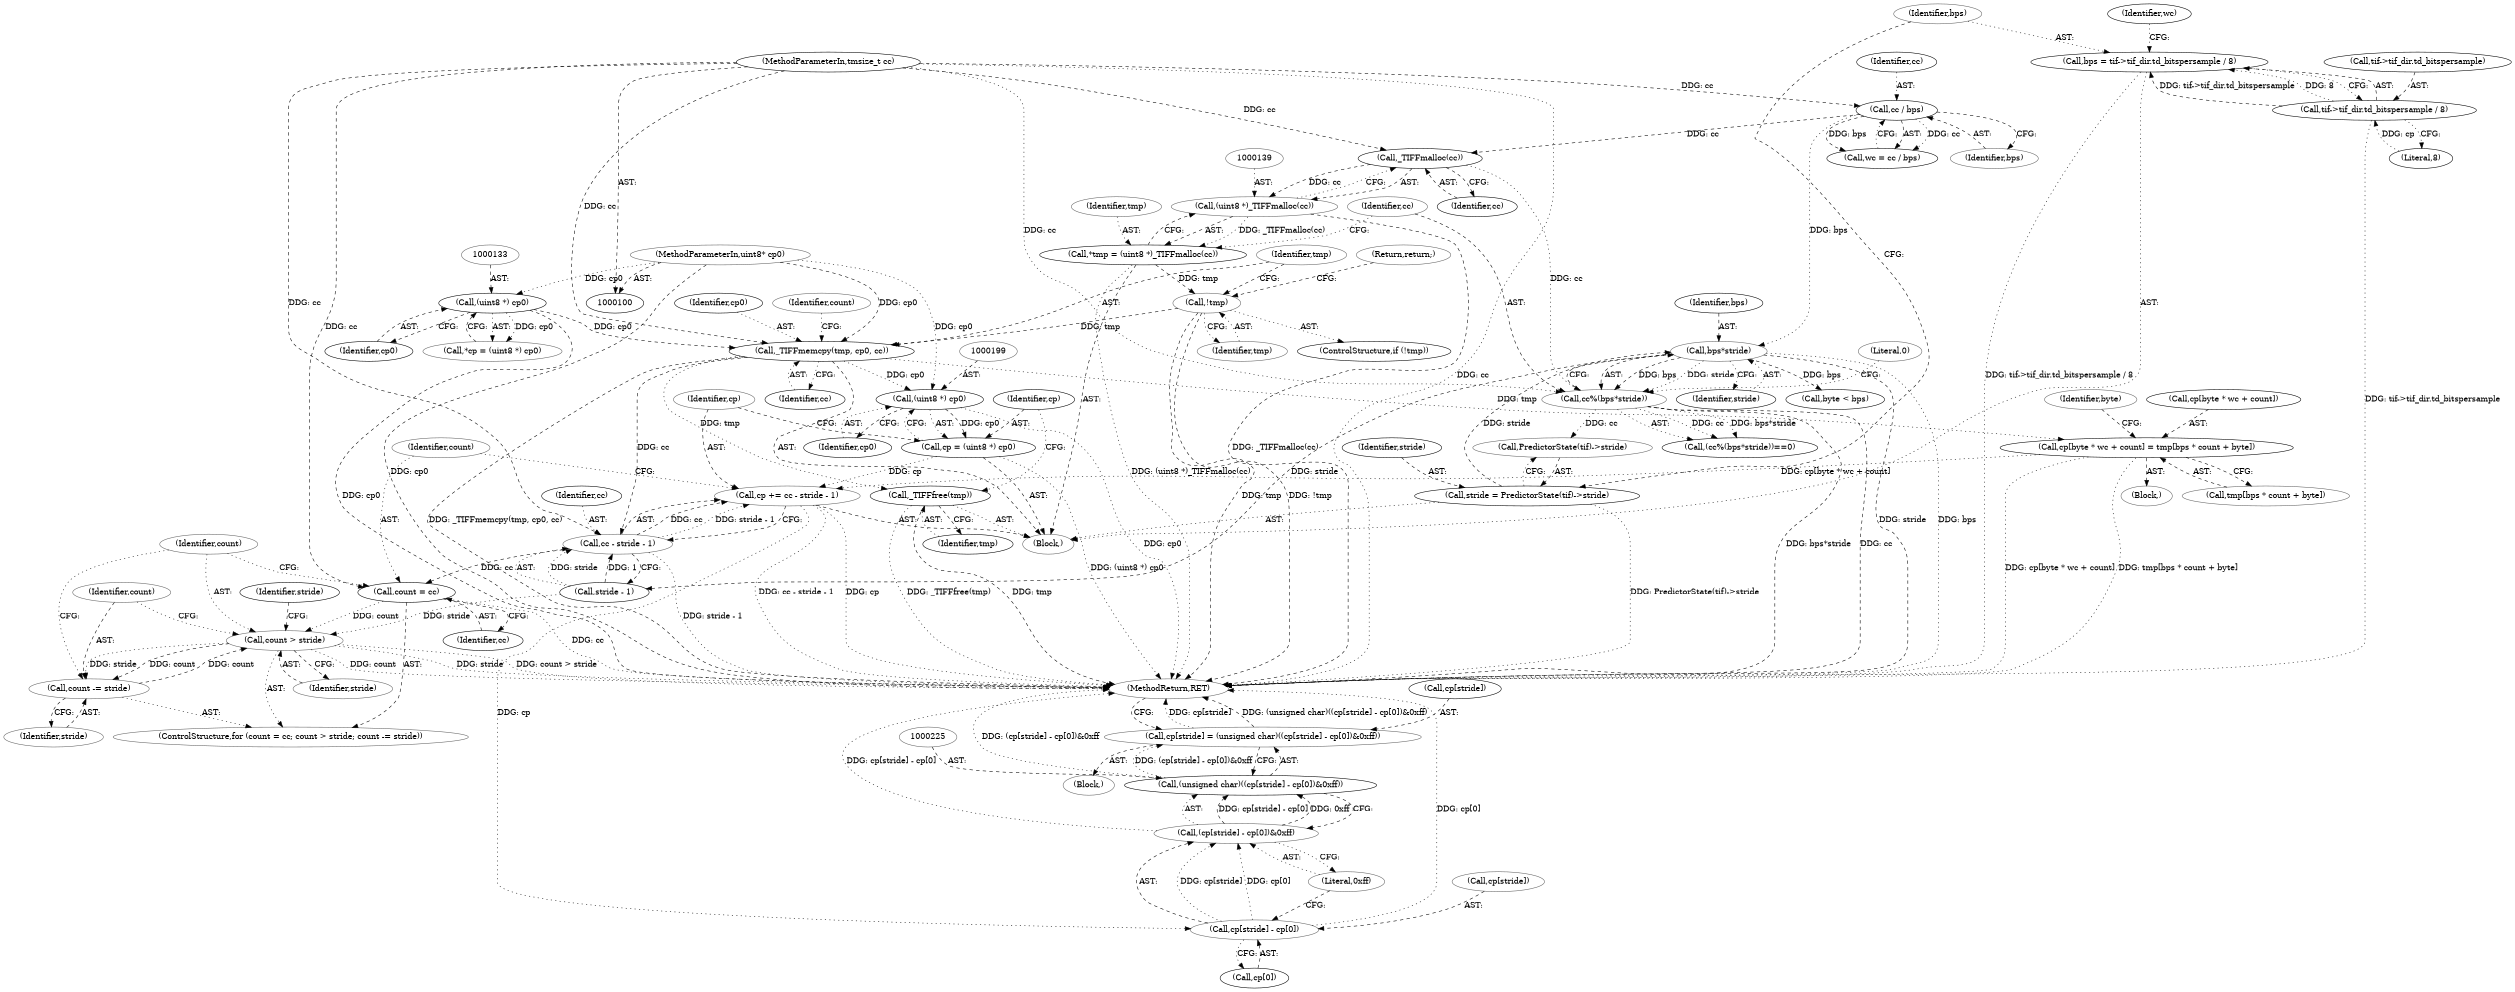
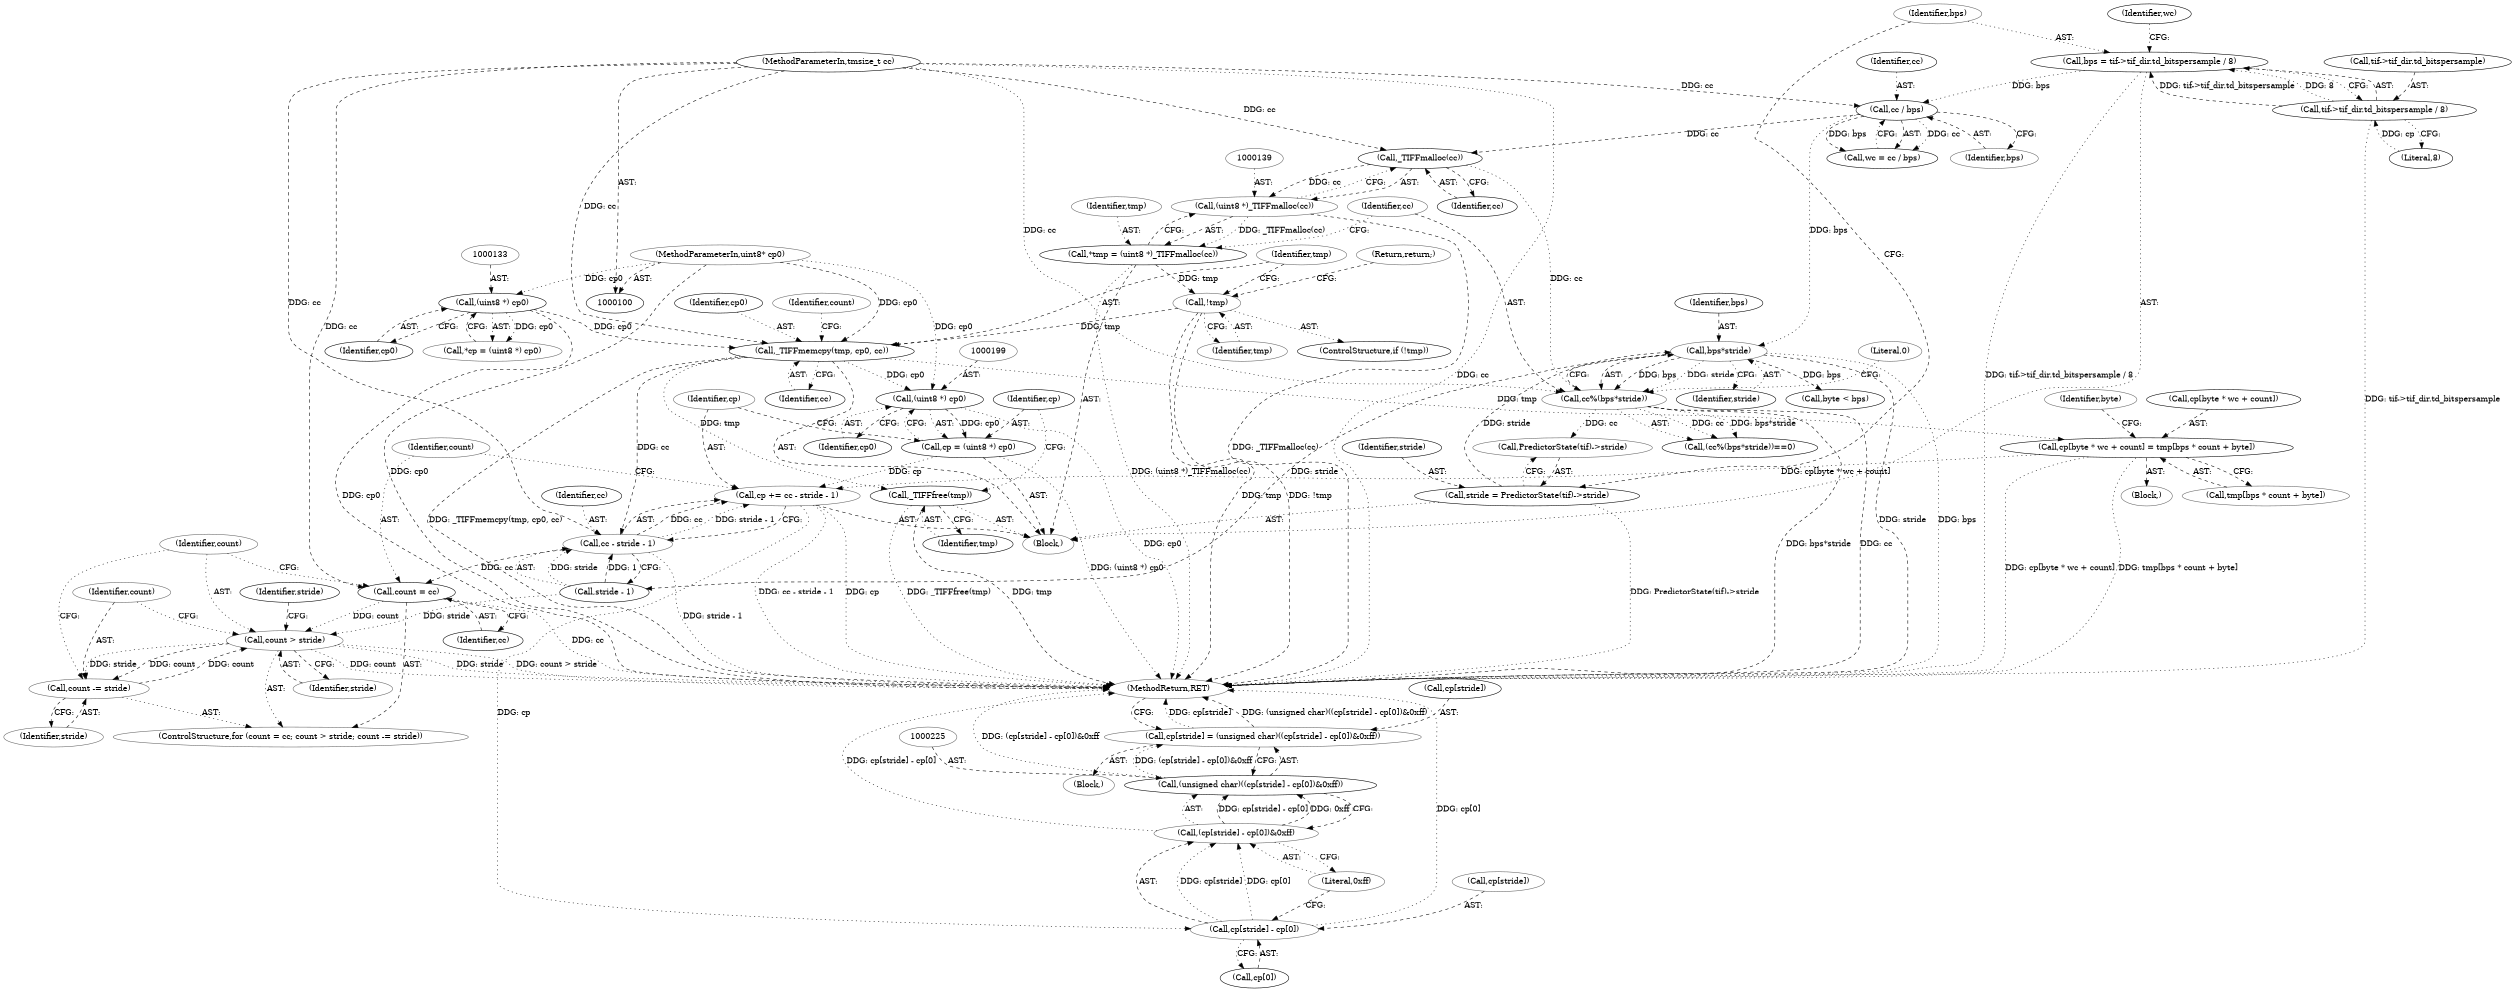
edge "(Call,bps = tif->tif_dir.td_bitspersample / 8)" -> "(Call,cc / bps)": added, label "DDG: bps"
